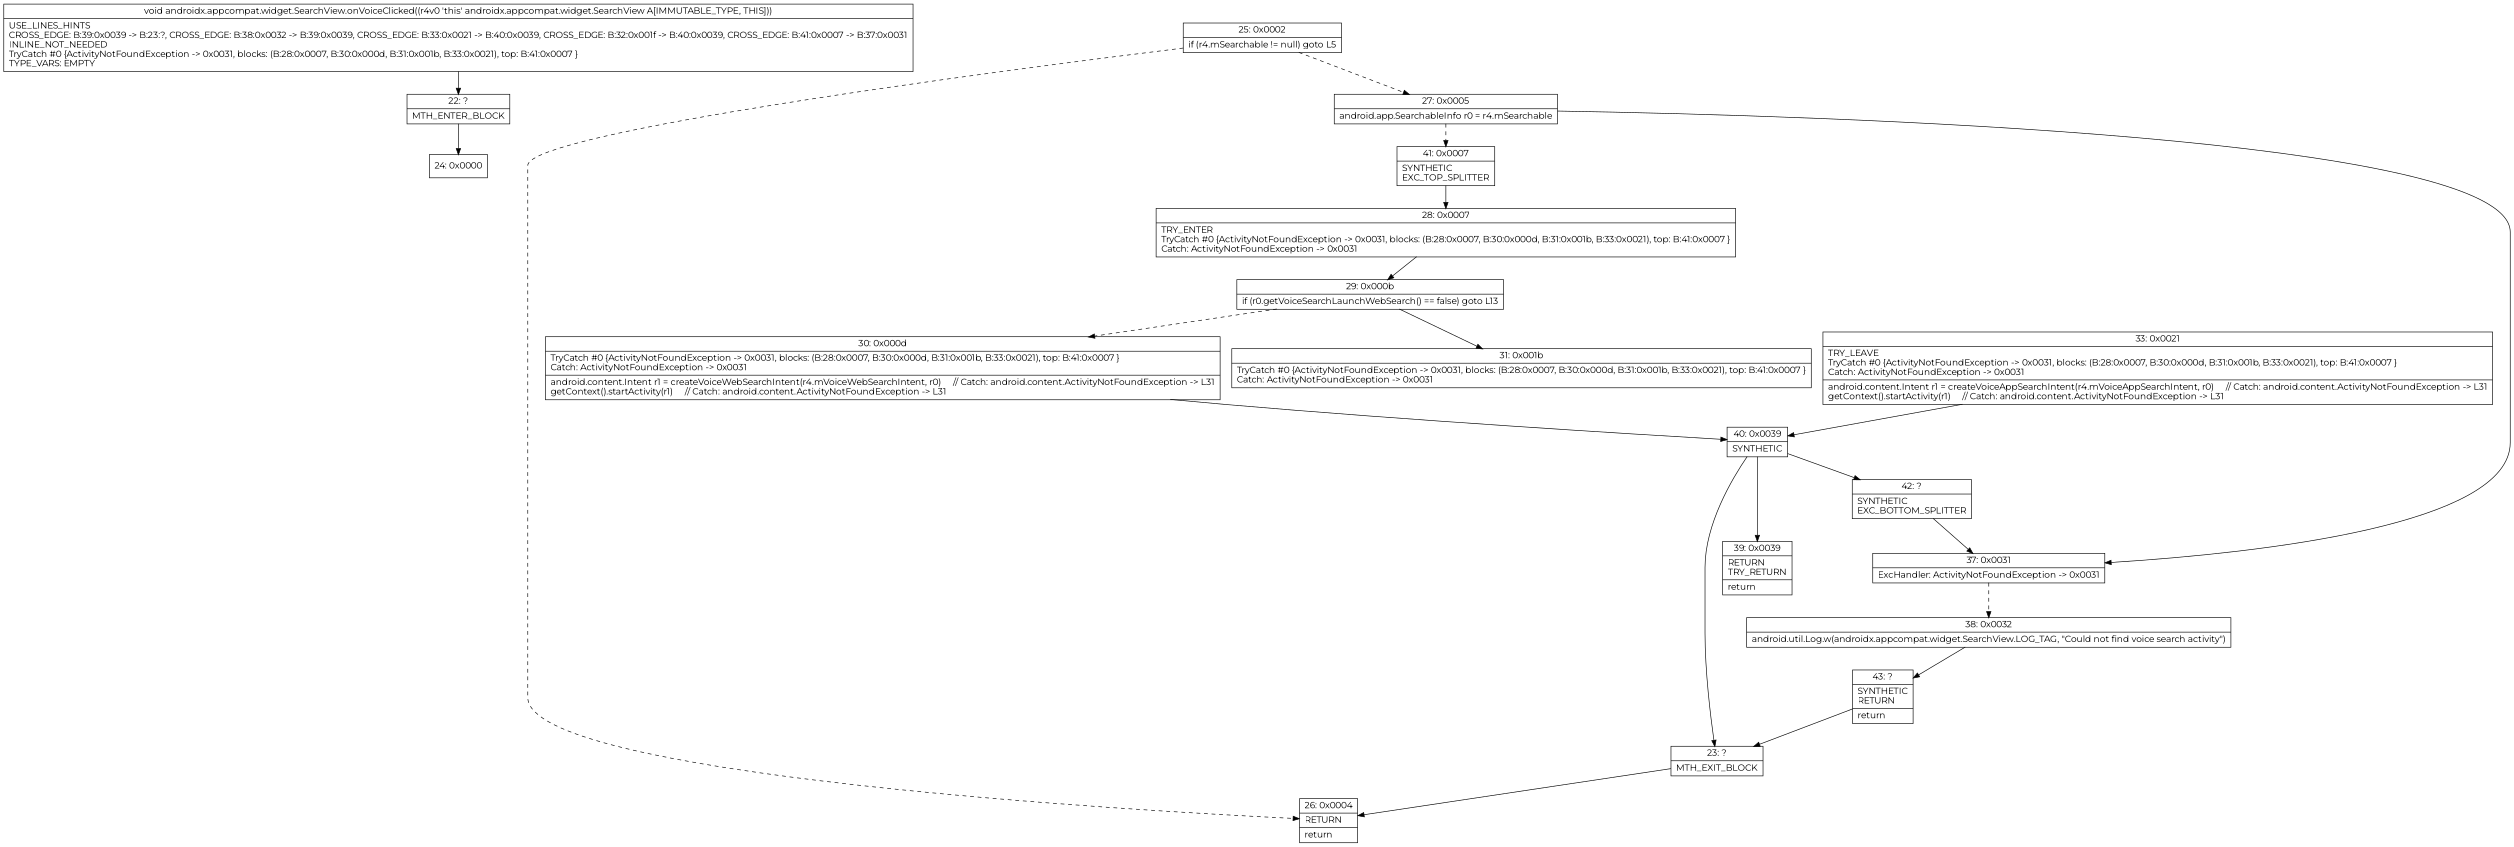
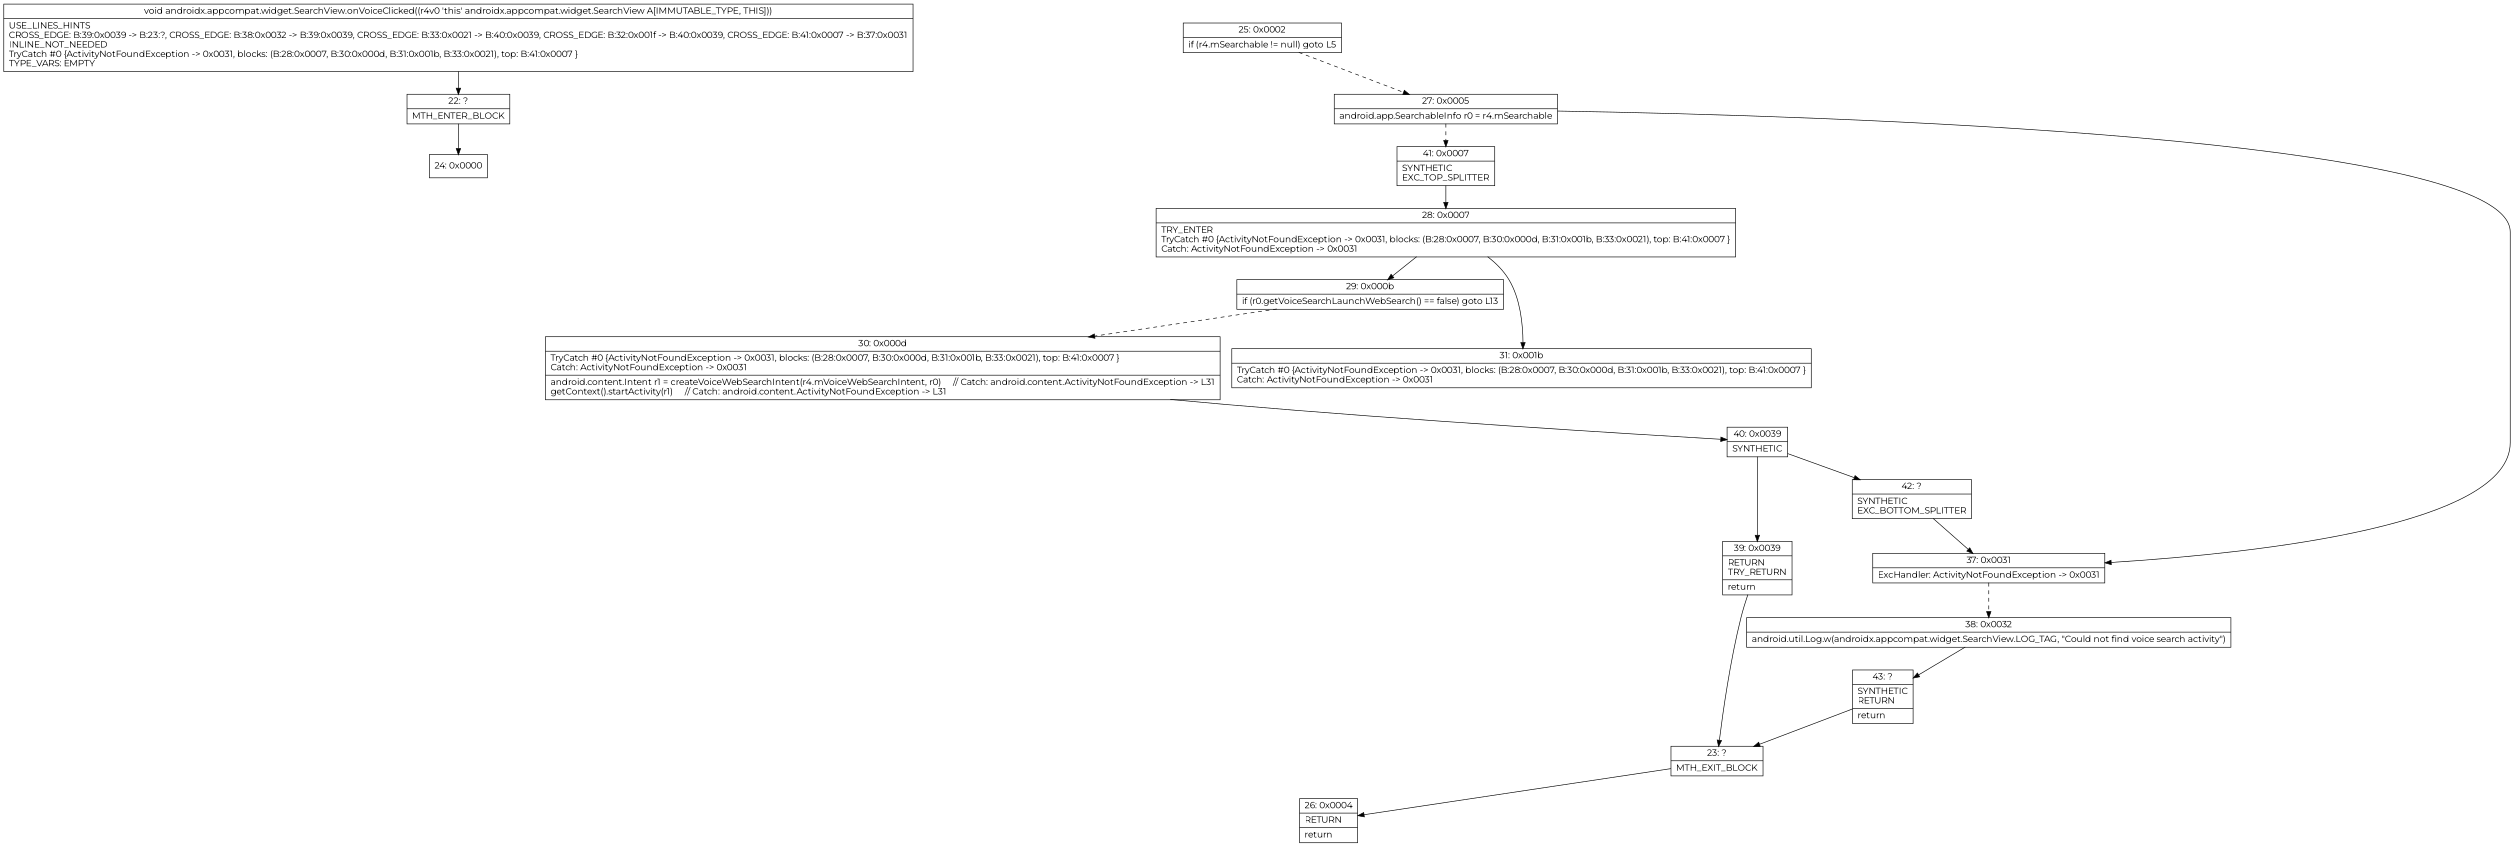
edge "29: 0x000b" -> "31: 0x001b": now "28: 0x0007" -> "31: 0x001b"
node "33: 0x0021": removed
edge "25: 0x0002" -> "26: 0x0004": removed
edge "40: 0x0039" -> "23: ?": now "39: 0x0039" -> "23: ?"
